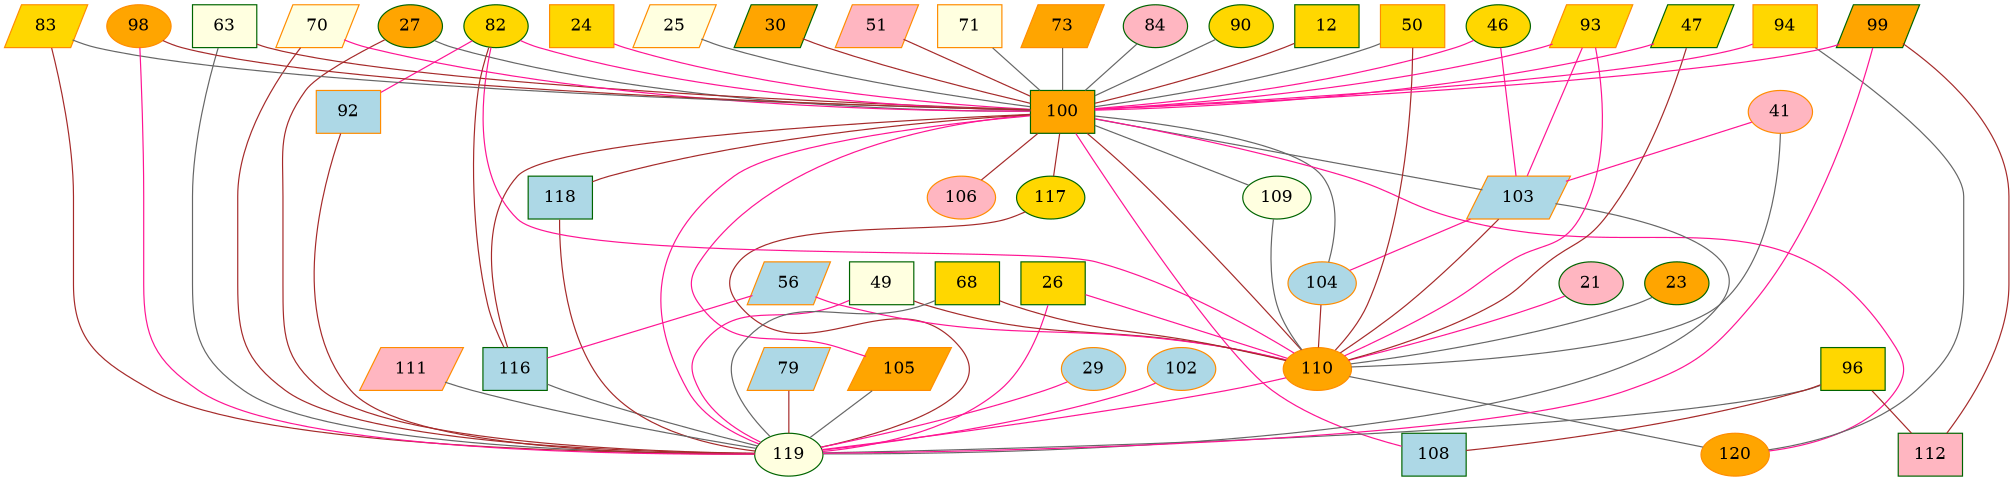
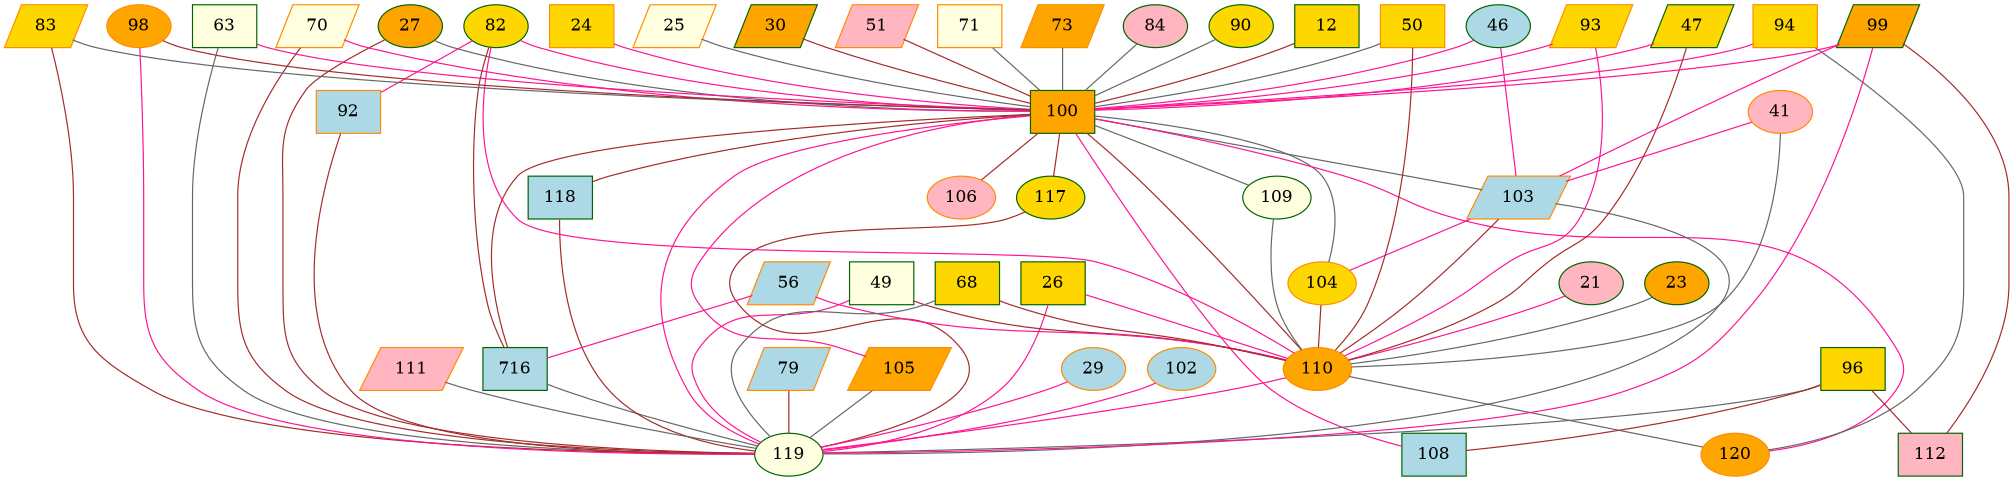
node "46": fillcolor gold -> lightblue
edge "63" -- "100": color brown -> deeppink
edge "93" -- "103": now "99" -- "103"
node "104": fillcolor lightblue -> gold
node "116": label "116" -> "716"
